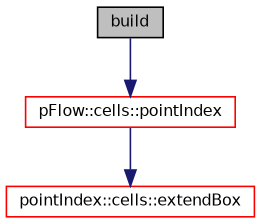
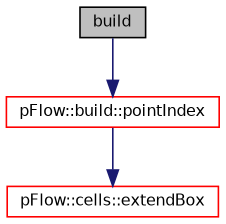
node "pFlow::cells::pointIndex": label "pFlow::cells::pointIndex" -> "pFlow::build::pointIndex"
node "pointIndex::cells::extendBox": label "pointIndex::cells::extendBox" -> "pFlow::cells::extendBox"
